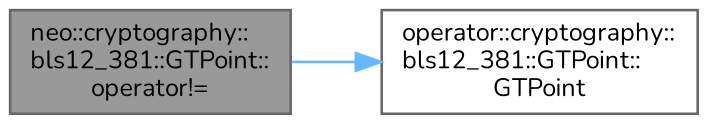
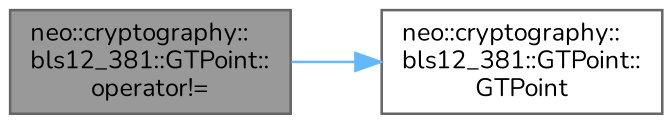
node "operator::cryptography:: bls12_381::GTPoint:: GTPoint": label "operator::cryptography:: bls12_381::GTPoint:: GTPoint" -> "neo::cryptography:: bls12_381::GTPoint:: GTPoint"
